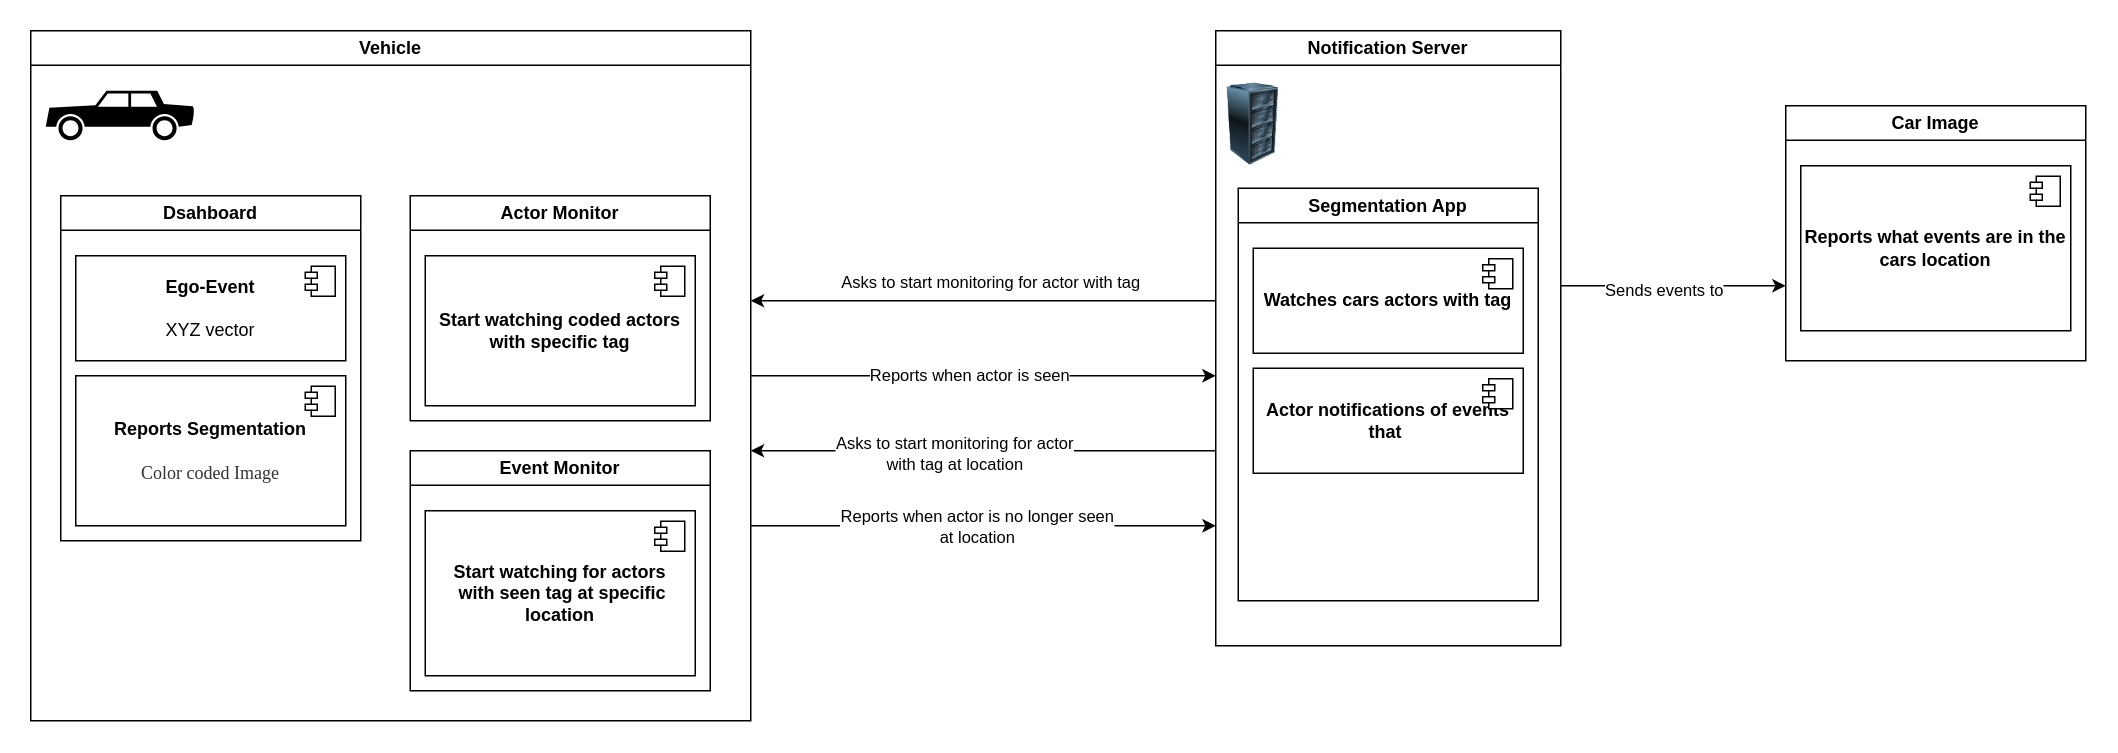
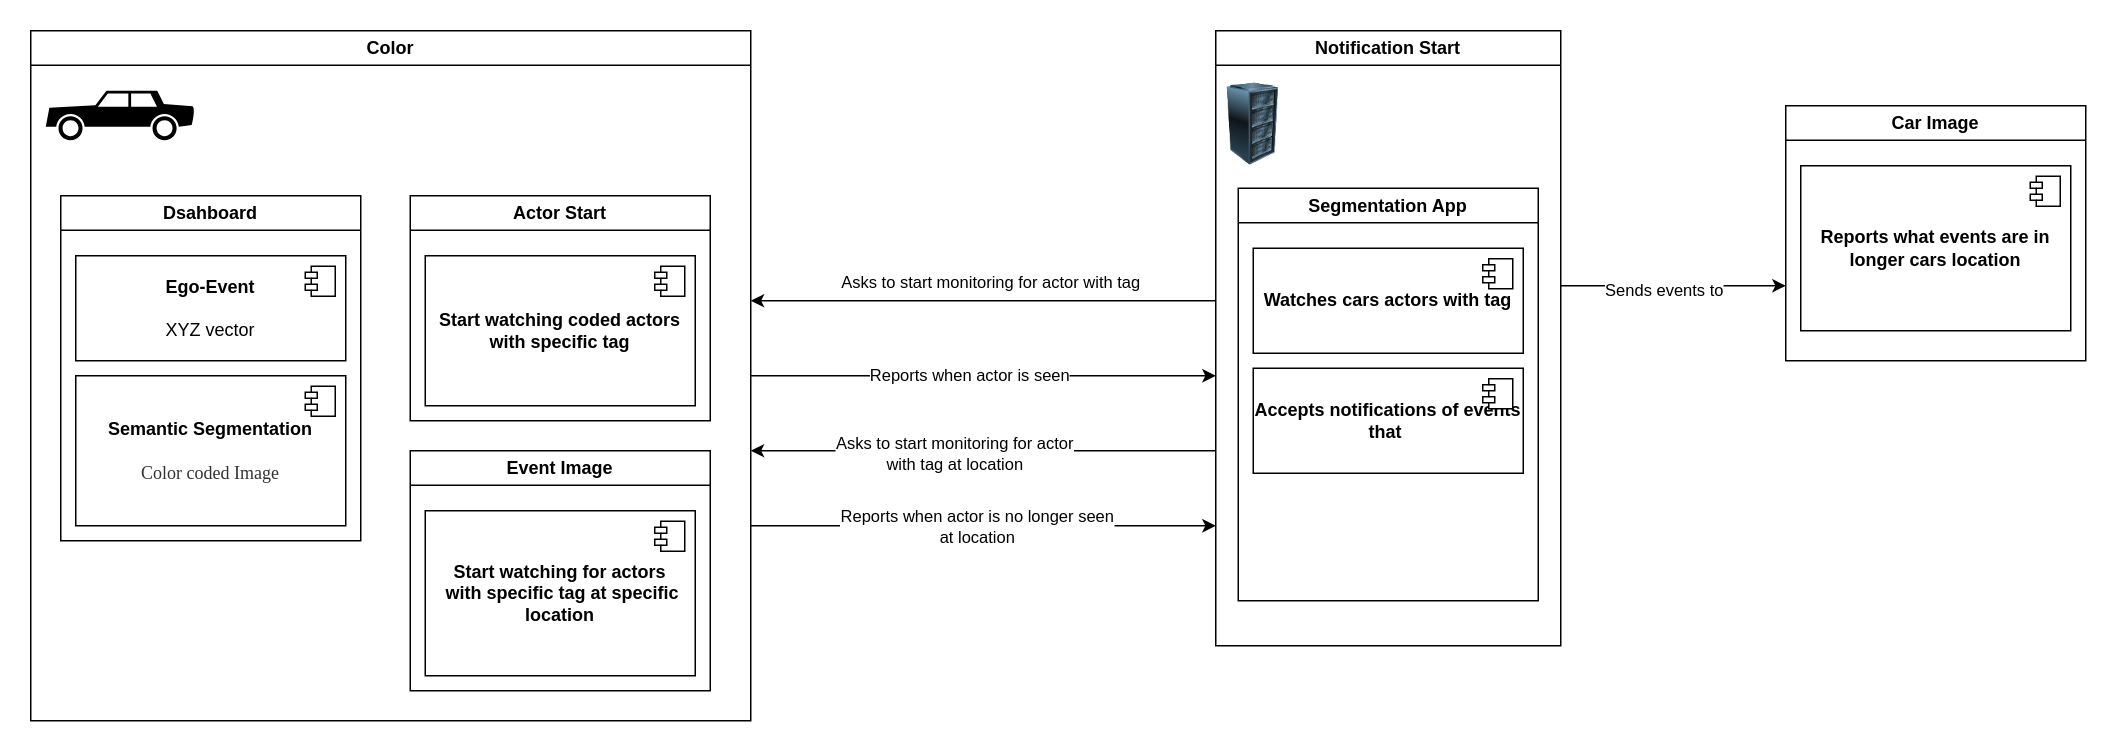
node "Vehicle": label "Vehicle" -> "Color"
node "Notification Server": label "Notification Server" -> "Notification Start"
node "Actor Monitor": label "Actor Monitor" -> "Actor Start"
node "Reports what events are in the cars location": label "Reports what events are in the cars location" -> "Reports what events are in longer cars location"
node "Actor notifications of events that": label "Actor notifications of events that" -> "Accepts notifications of events that"
node "Reports Segmentation Color coded Image": label "Reports Segmentation Color coded Image" -> "Semantic Segmentation Color coded Image"
node "Event Monitor": label "Event Monitor" -> "Event Image"
node "Start watching for actors with seen tag at specific location": label "Start watching for actors with seen tag at specific location" -> "Start watching for actors with specific tag at specific location"
